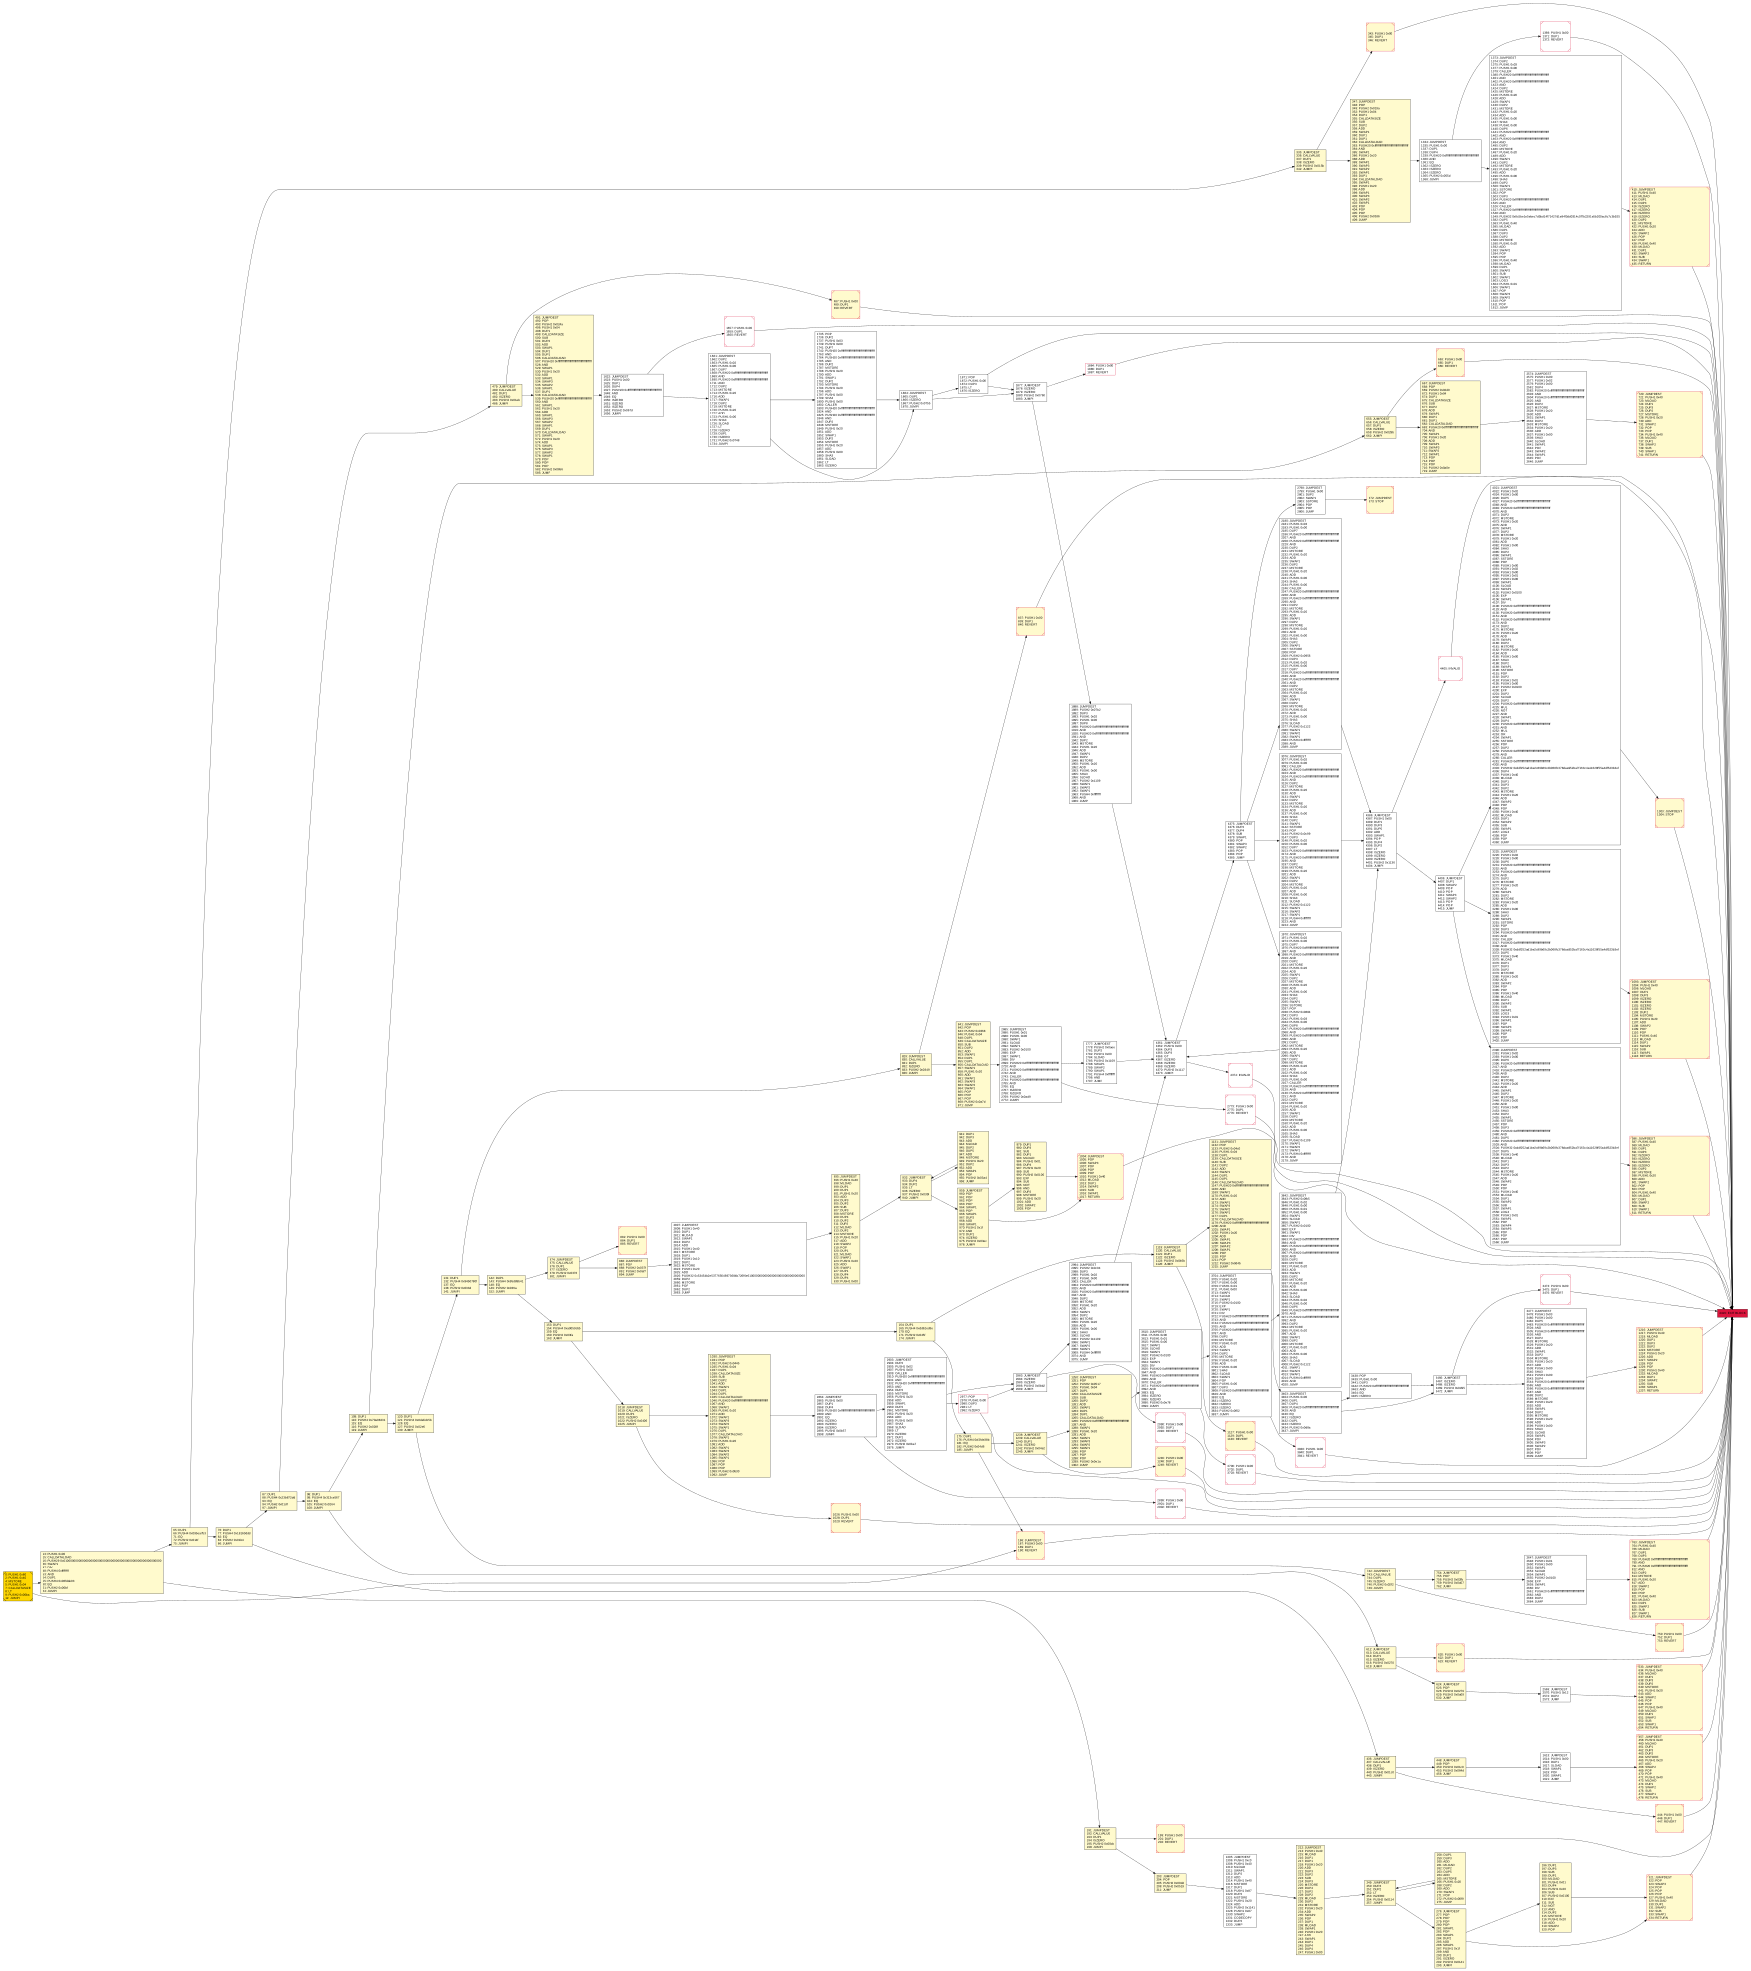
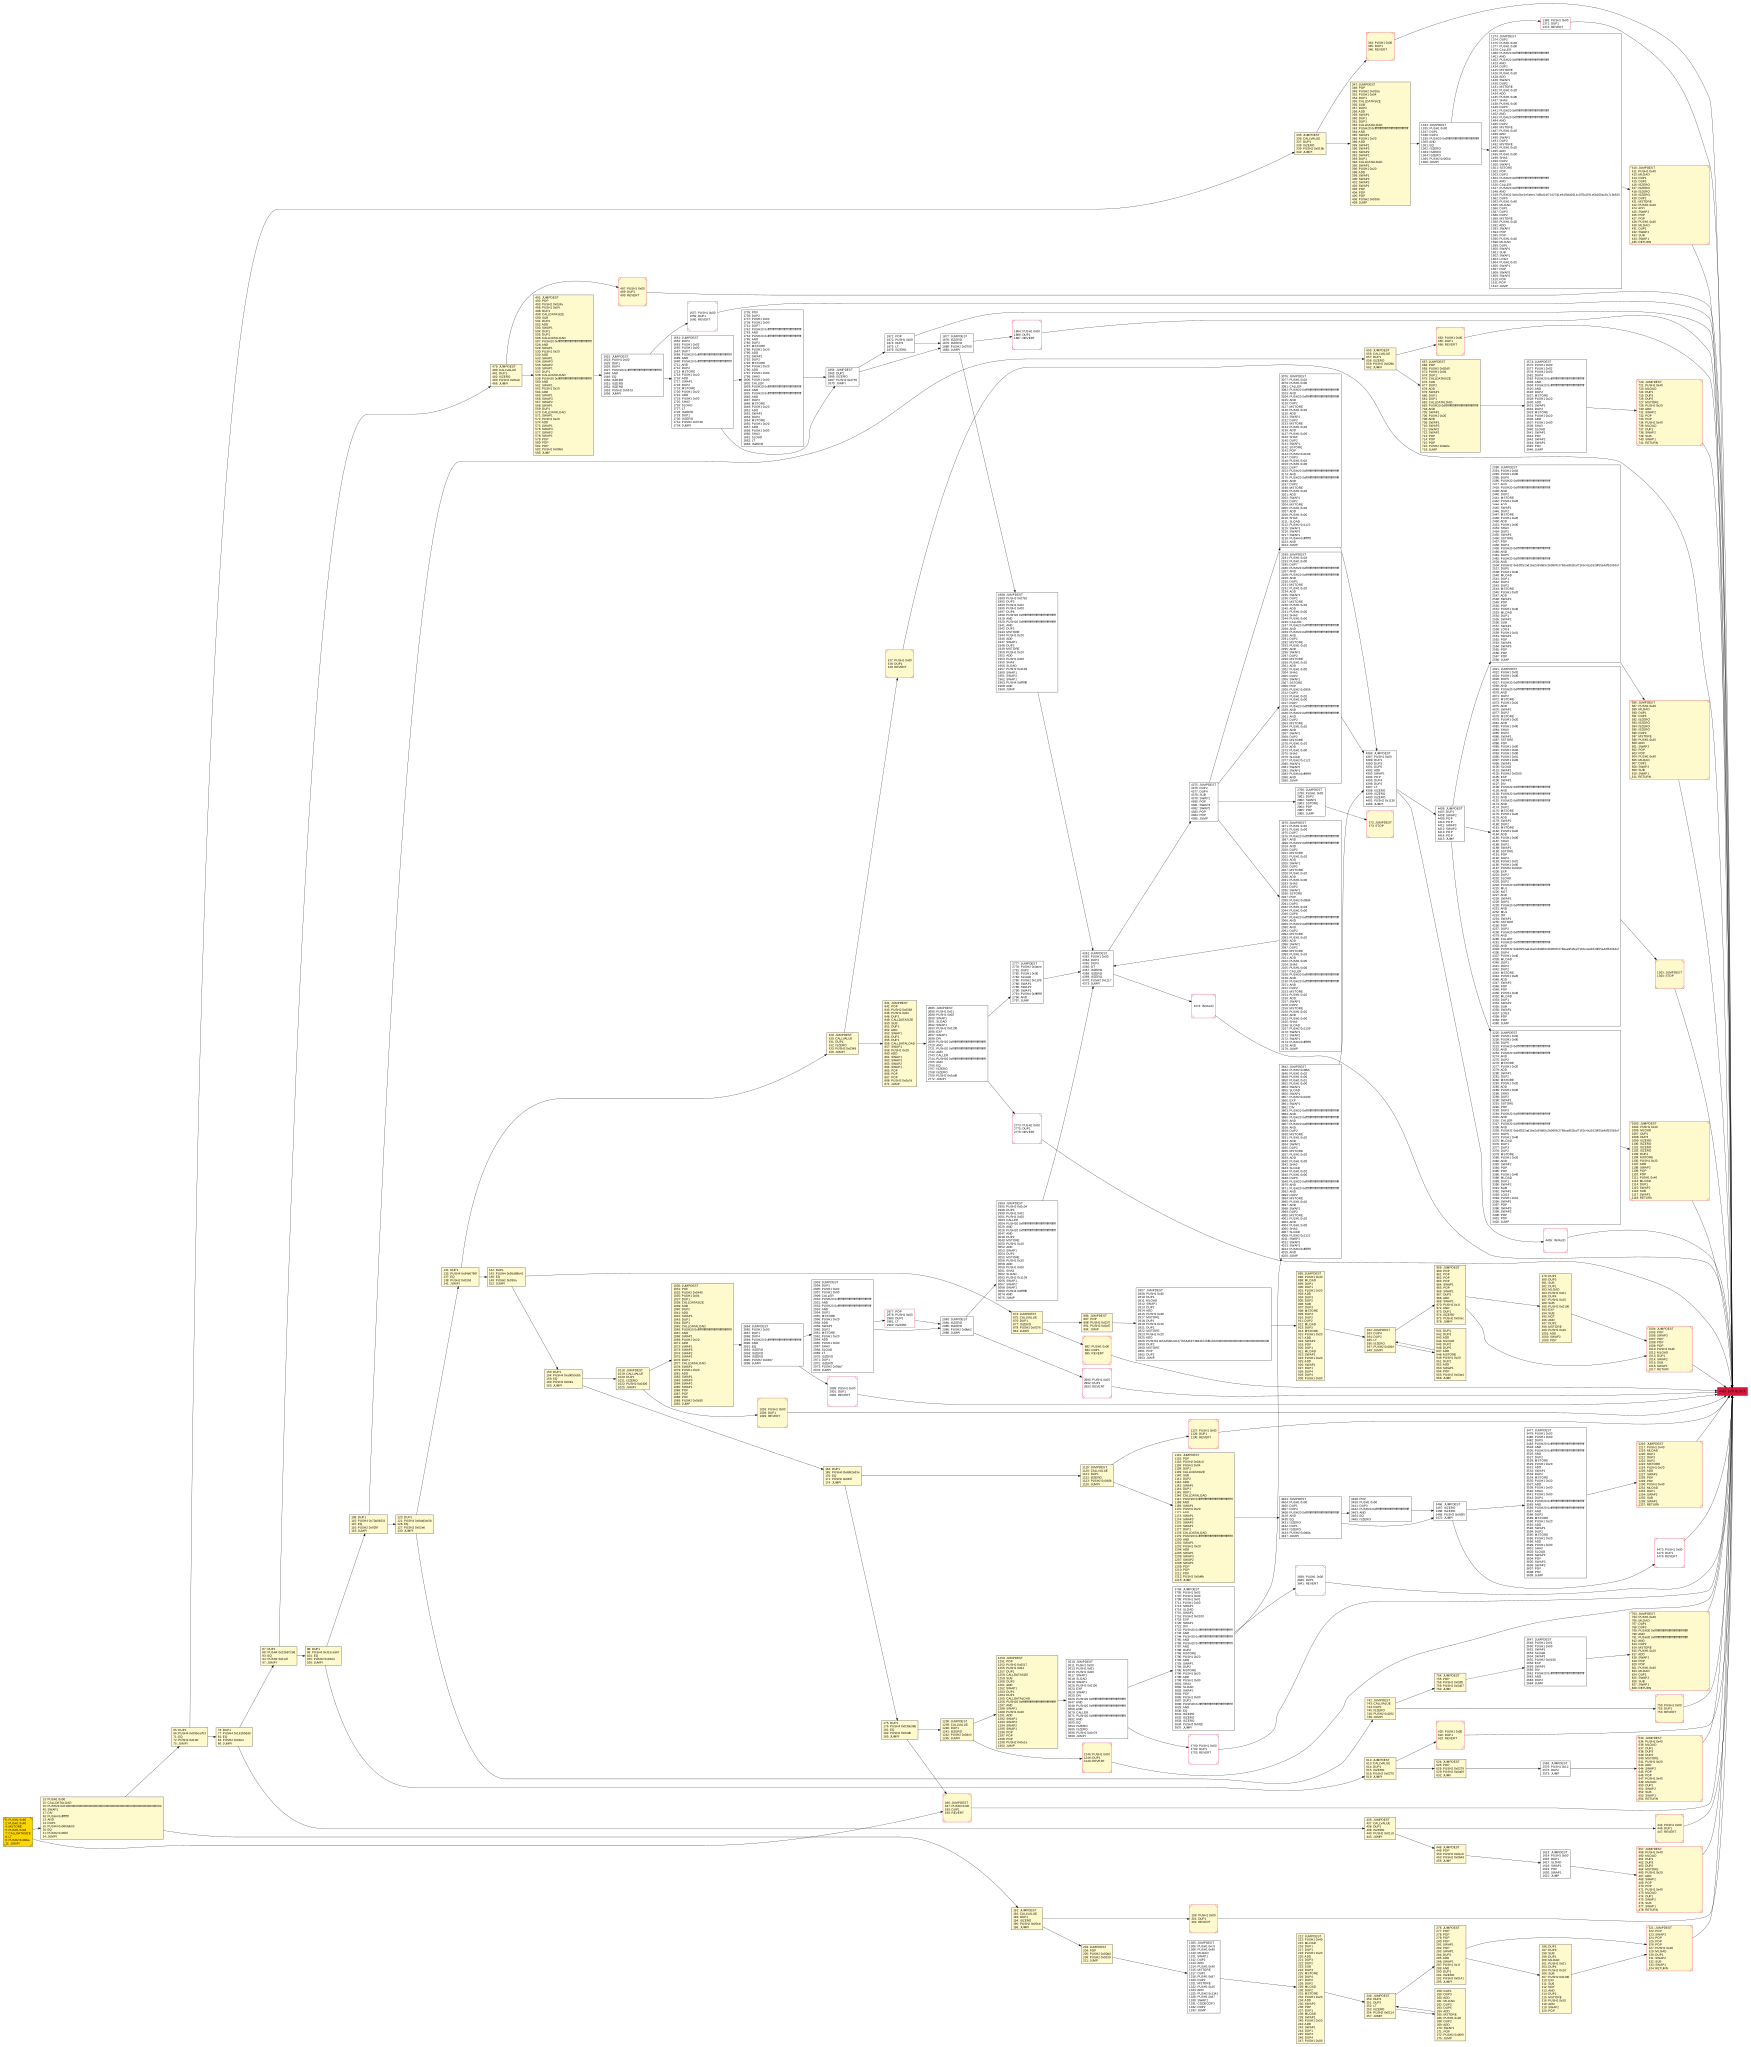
node "1369: PUSH1 0x00 1371: DUP1 1372: REVERT": shape Msquare -> box
node "1884: PUSH1 0x00 1886: DUP1 1887: REVERT": shape box -> Msquare
edge "2977: POP 2978: PUSH1 0x00 2980: DUP3 2981: LT 2982: ISZERO" -> "4416: EXIT BLOCK": now "882: PUSH1 0x00 884: DUP1 885: REVERT" -> "4416: EXIT BLOCK"
